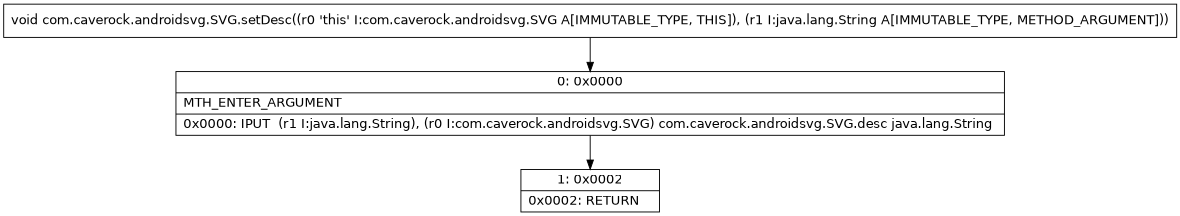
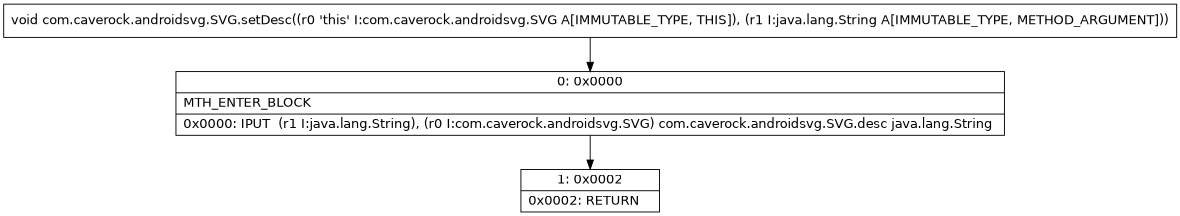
node "0: 0x0000": text "MTH_ENTER_ARGUMENT" -> "MTH_ENTER_BLOCK"
